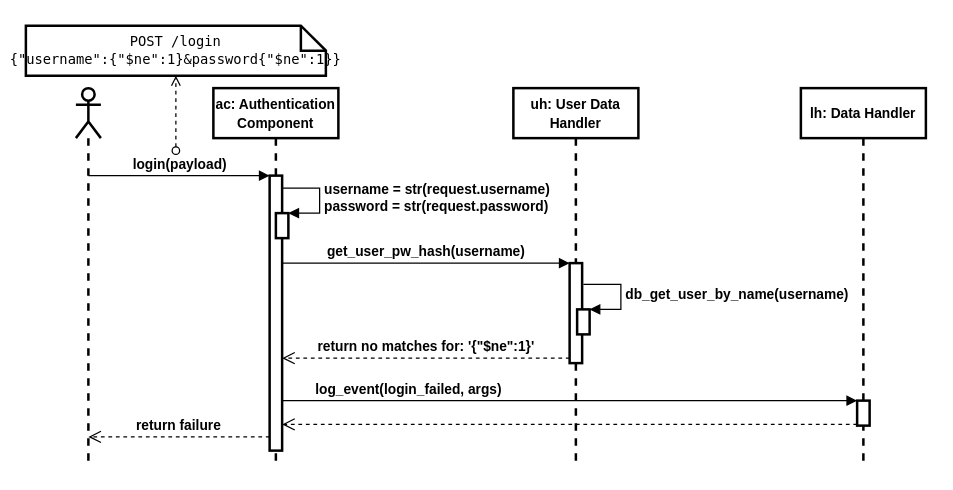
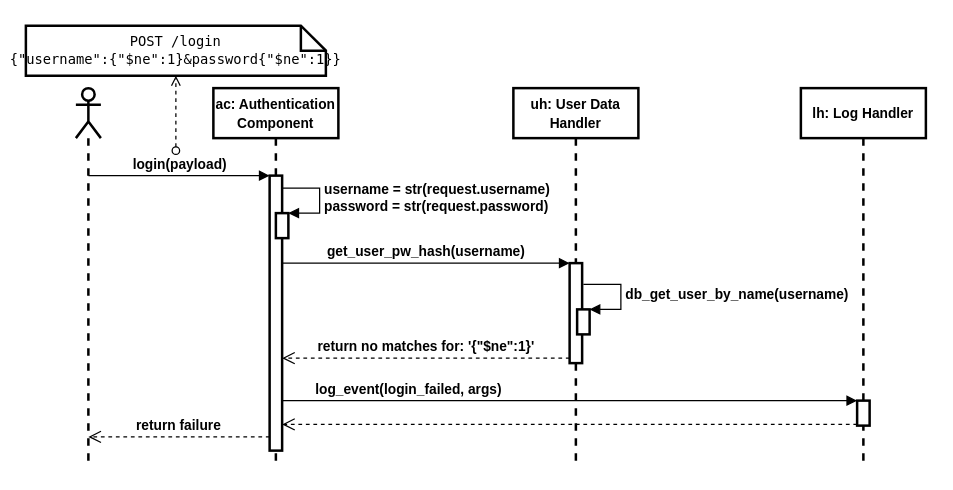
node "lh: Data Handler": label "lh: Data Handler" -> "lh: Log Handler"
